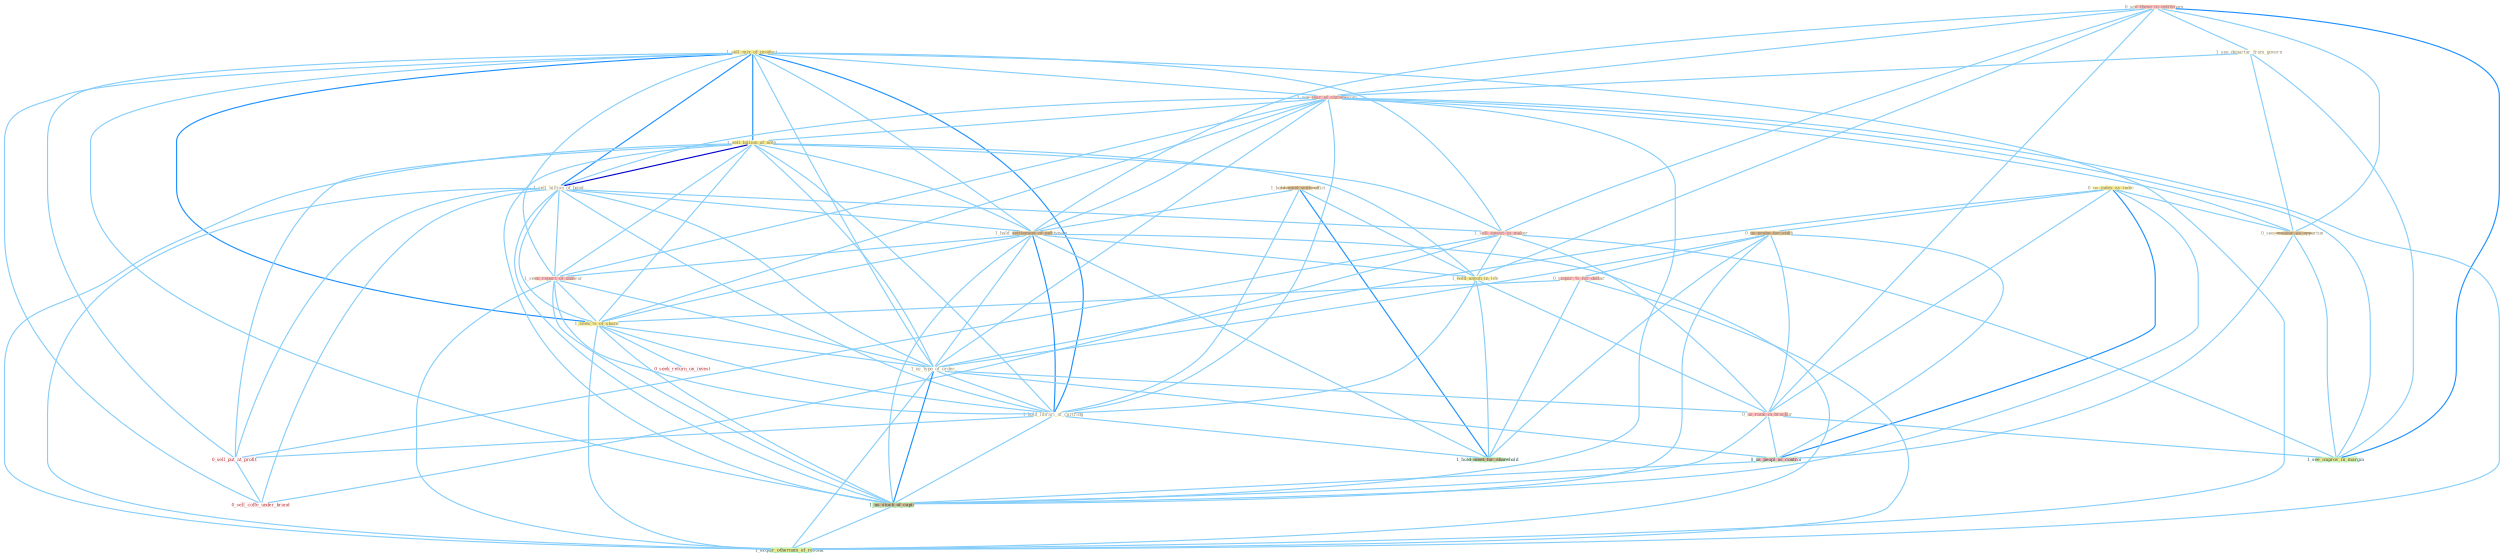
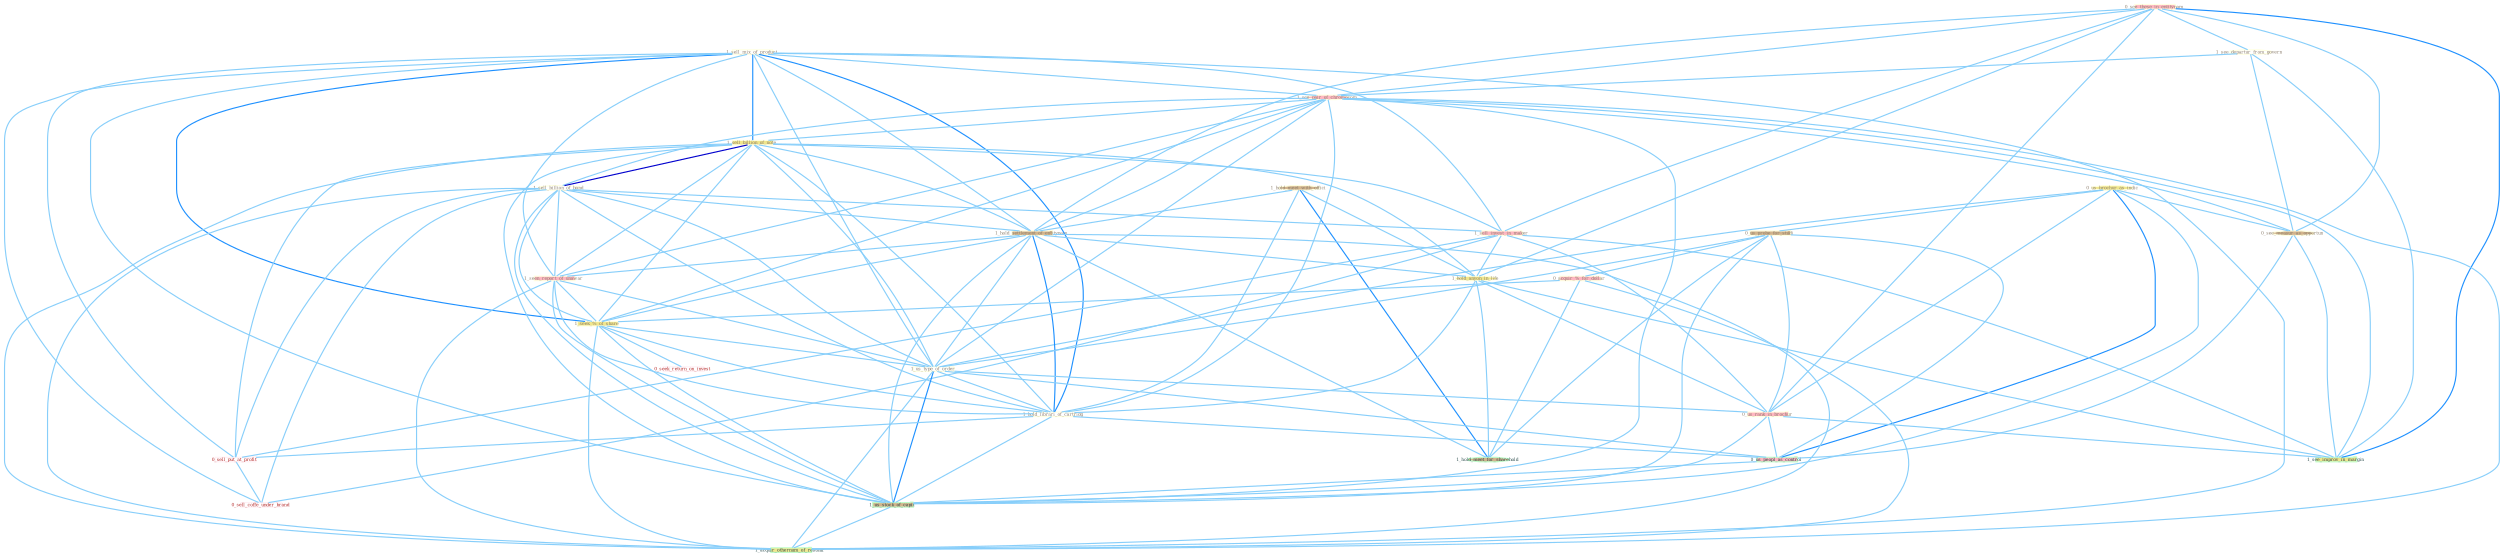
node "1_sell_mix_of_product": fillcolor khaki -> white
edge "1_sell_mix_of_product" -- "1_sell_billion_of_bond": removed
node "0_us_index_as_indic": label "0_us_index_as_indic" -> "0_us_brochur_as_indic"
edge "1_hold_anyon_in_life" -- "1_see_improv_in_margin": added
edge "1_hold_librari_of_cartridg" -- "1_hold_meet_for_sharehold": now "1_hold_librari_of_cartridg" -- "0_us_peopl_as_control"
